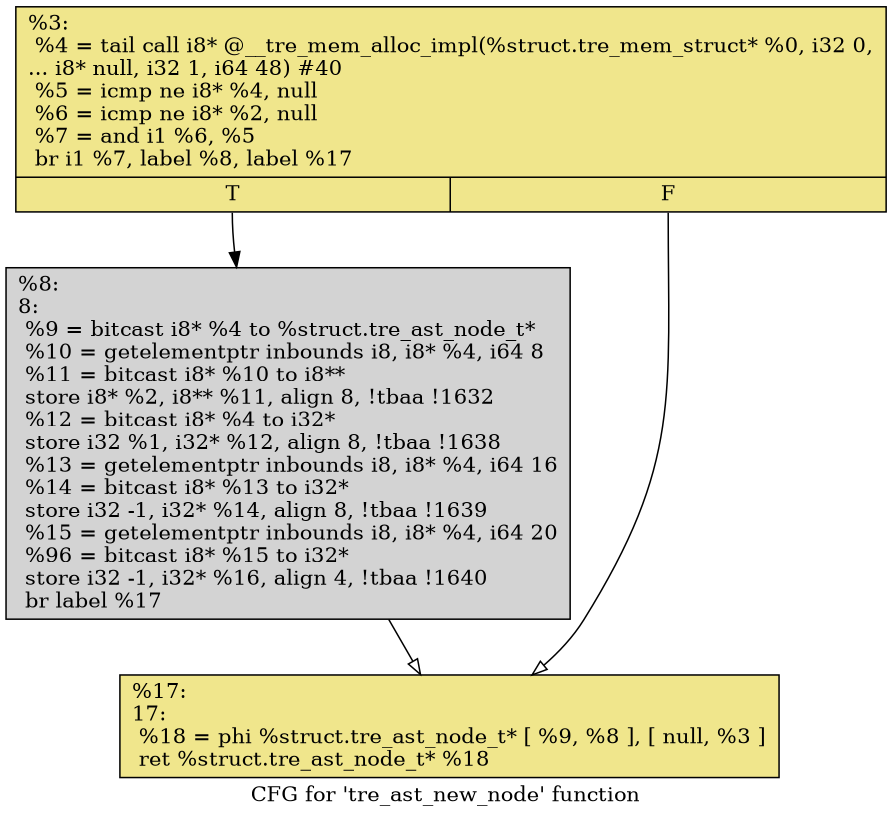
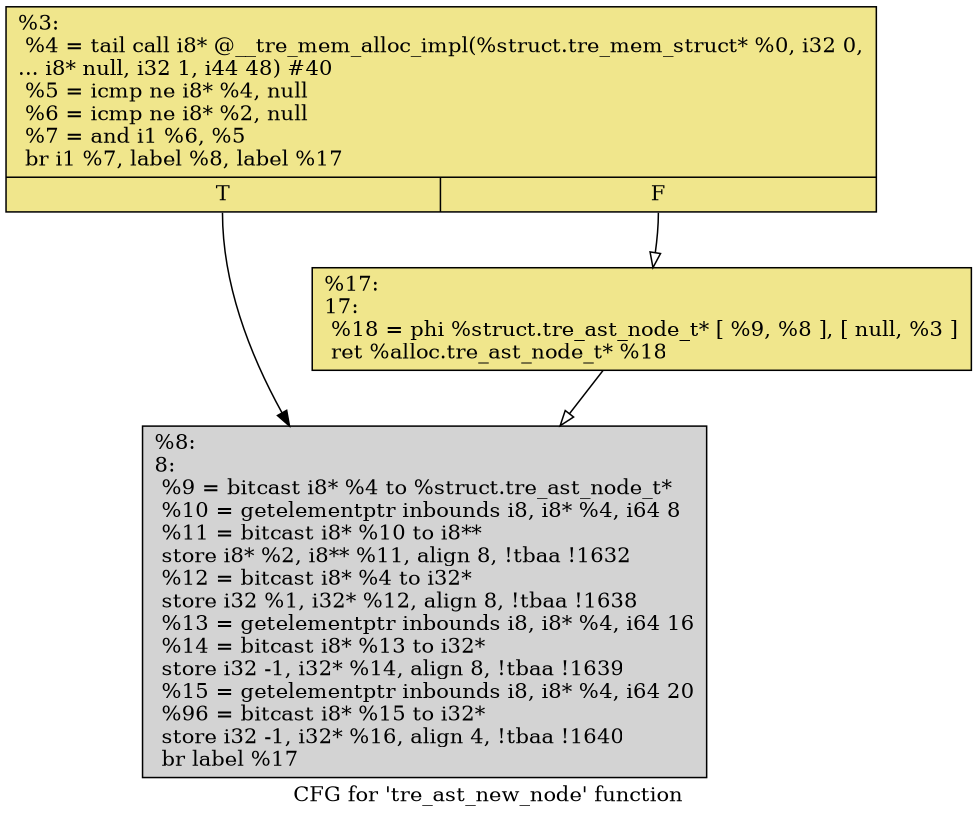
node "%3:": text "... i8* null, i32 1, i64 48) #40" -> "... i8* null, i32 1, i44 48) #40"
edge "%8:" -> "%17:": reversed
node "%17:": text "ret %struct.tre_ast_node_t* %18" -> "ret %alloc.tre_ast_node_t* %18"
